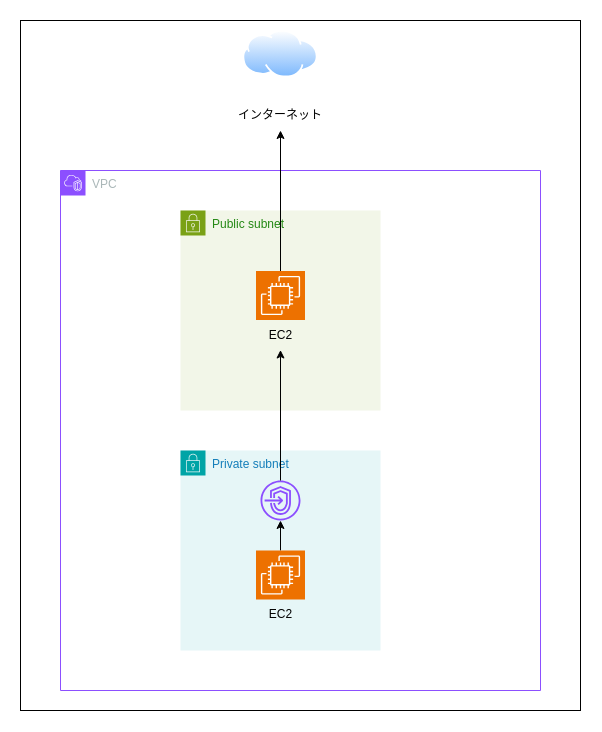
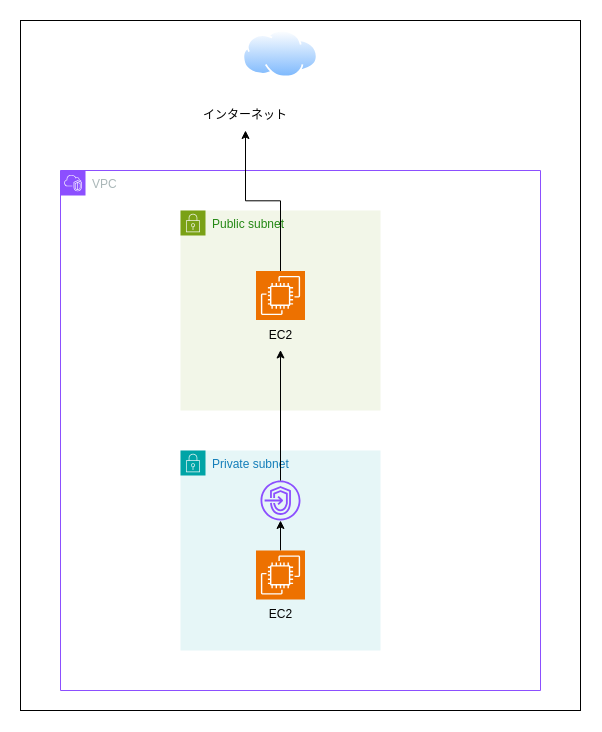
node "インターネット": moved (281, 116) -> (246, 116)
